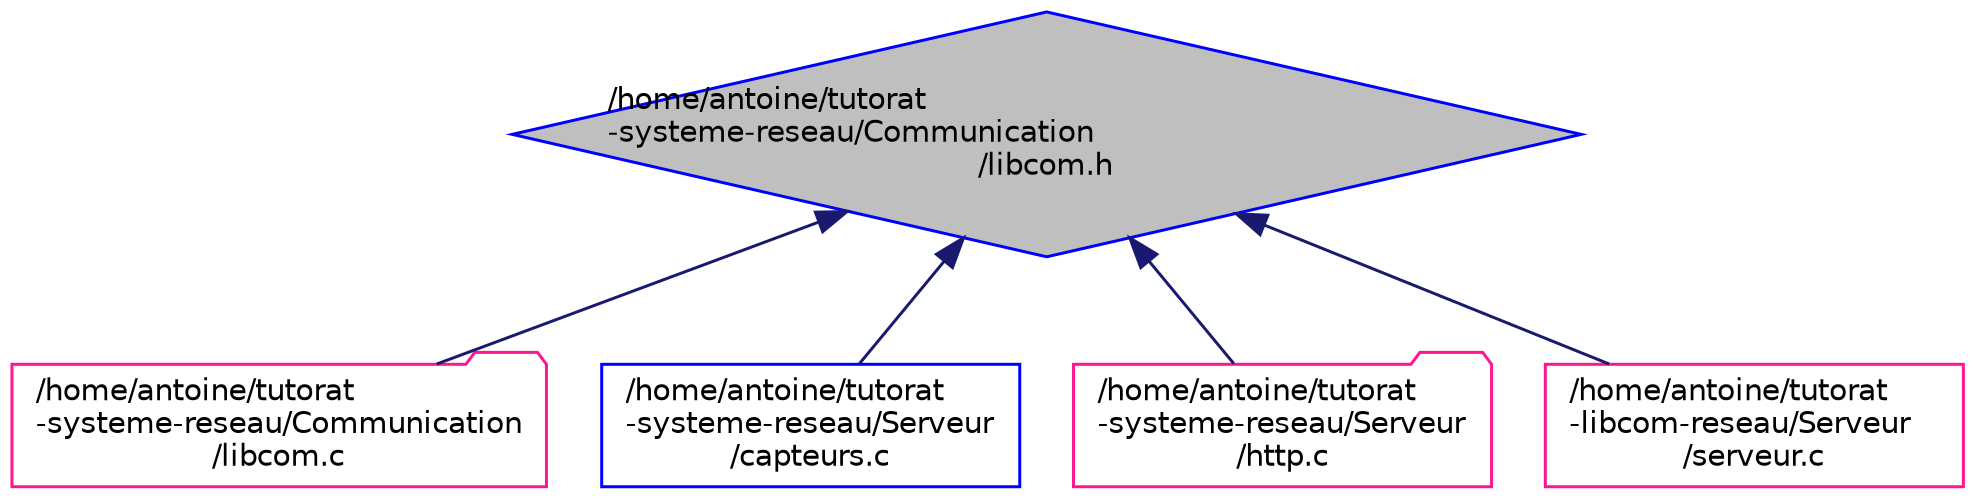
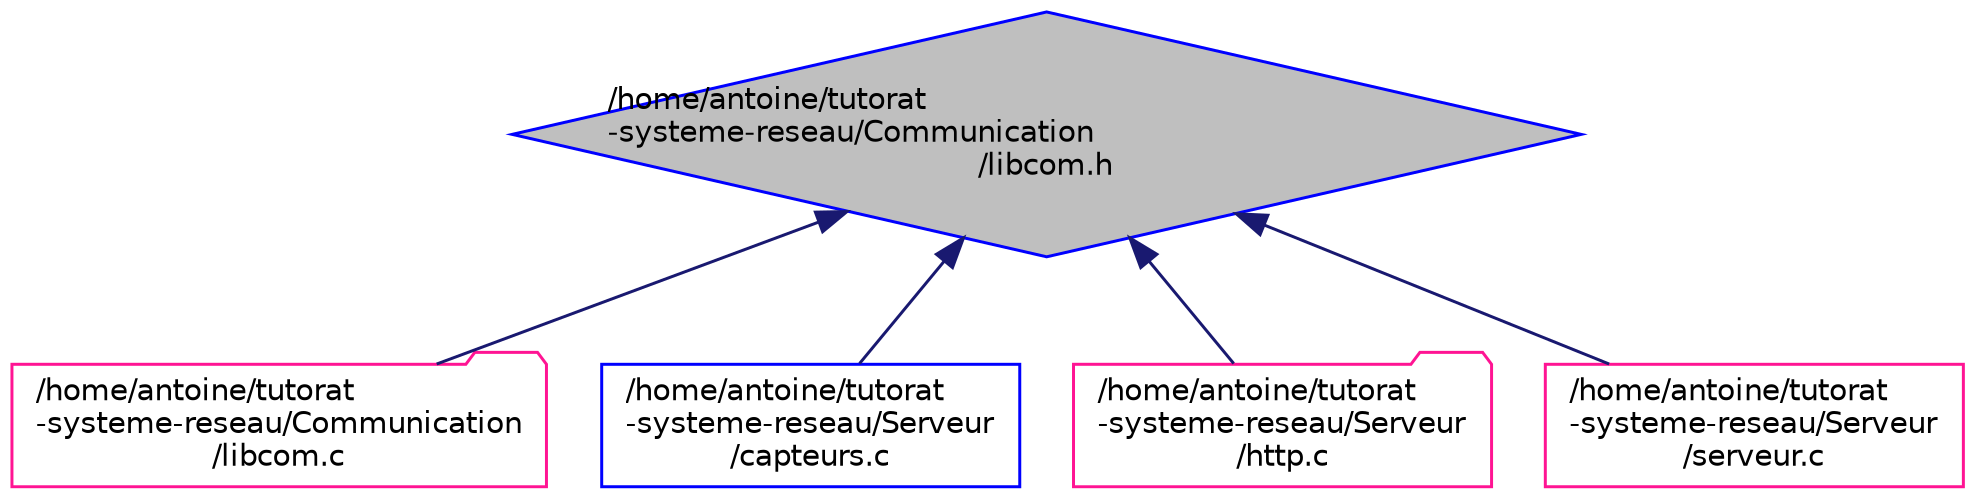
node "/home/antoine/tutorat -libcom-reseau/Serveur /serveur.c": label "/home/antoine/tutorat -libcom-reseau/Serveur /serveur.c" -> "/home/antoine/tutorat -systeme-reseau/Serveur /serveur.c"
